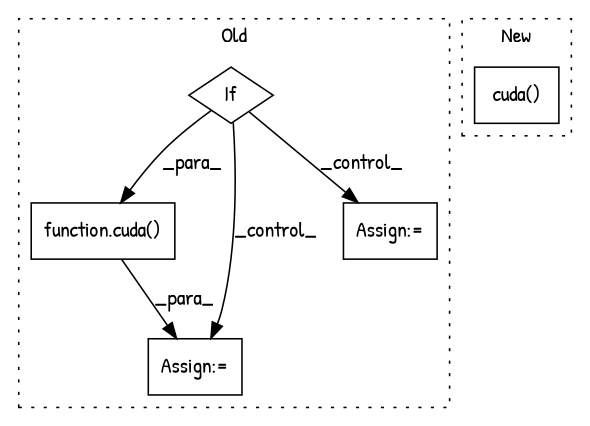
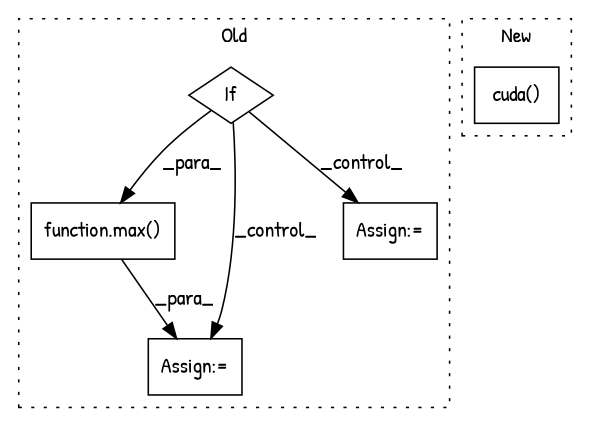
node "function.cuda()": label "function.cuda()" -> "function.max()"
